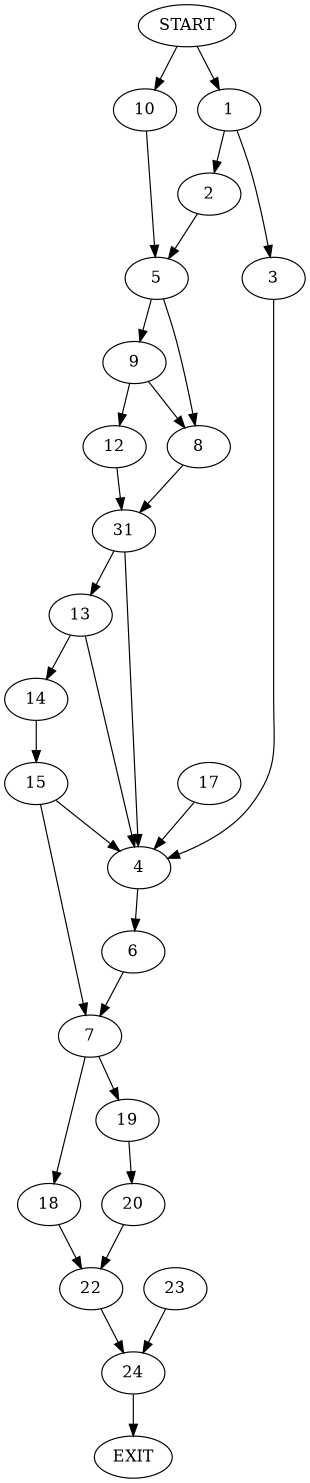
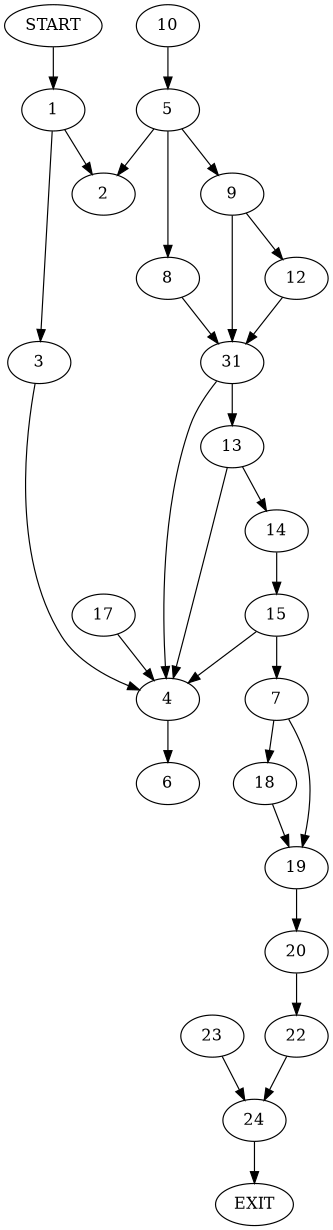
edge "START" -> "10": removed
edge "2" -> "5": reversed
edge "9" -> "8": now "9" -> "31"
edge "6" -> "7": removed
edge "18" -> "22": now "18" -> "19"
